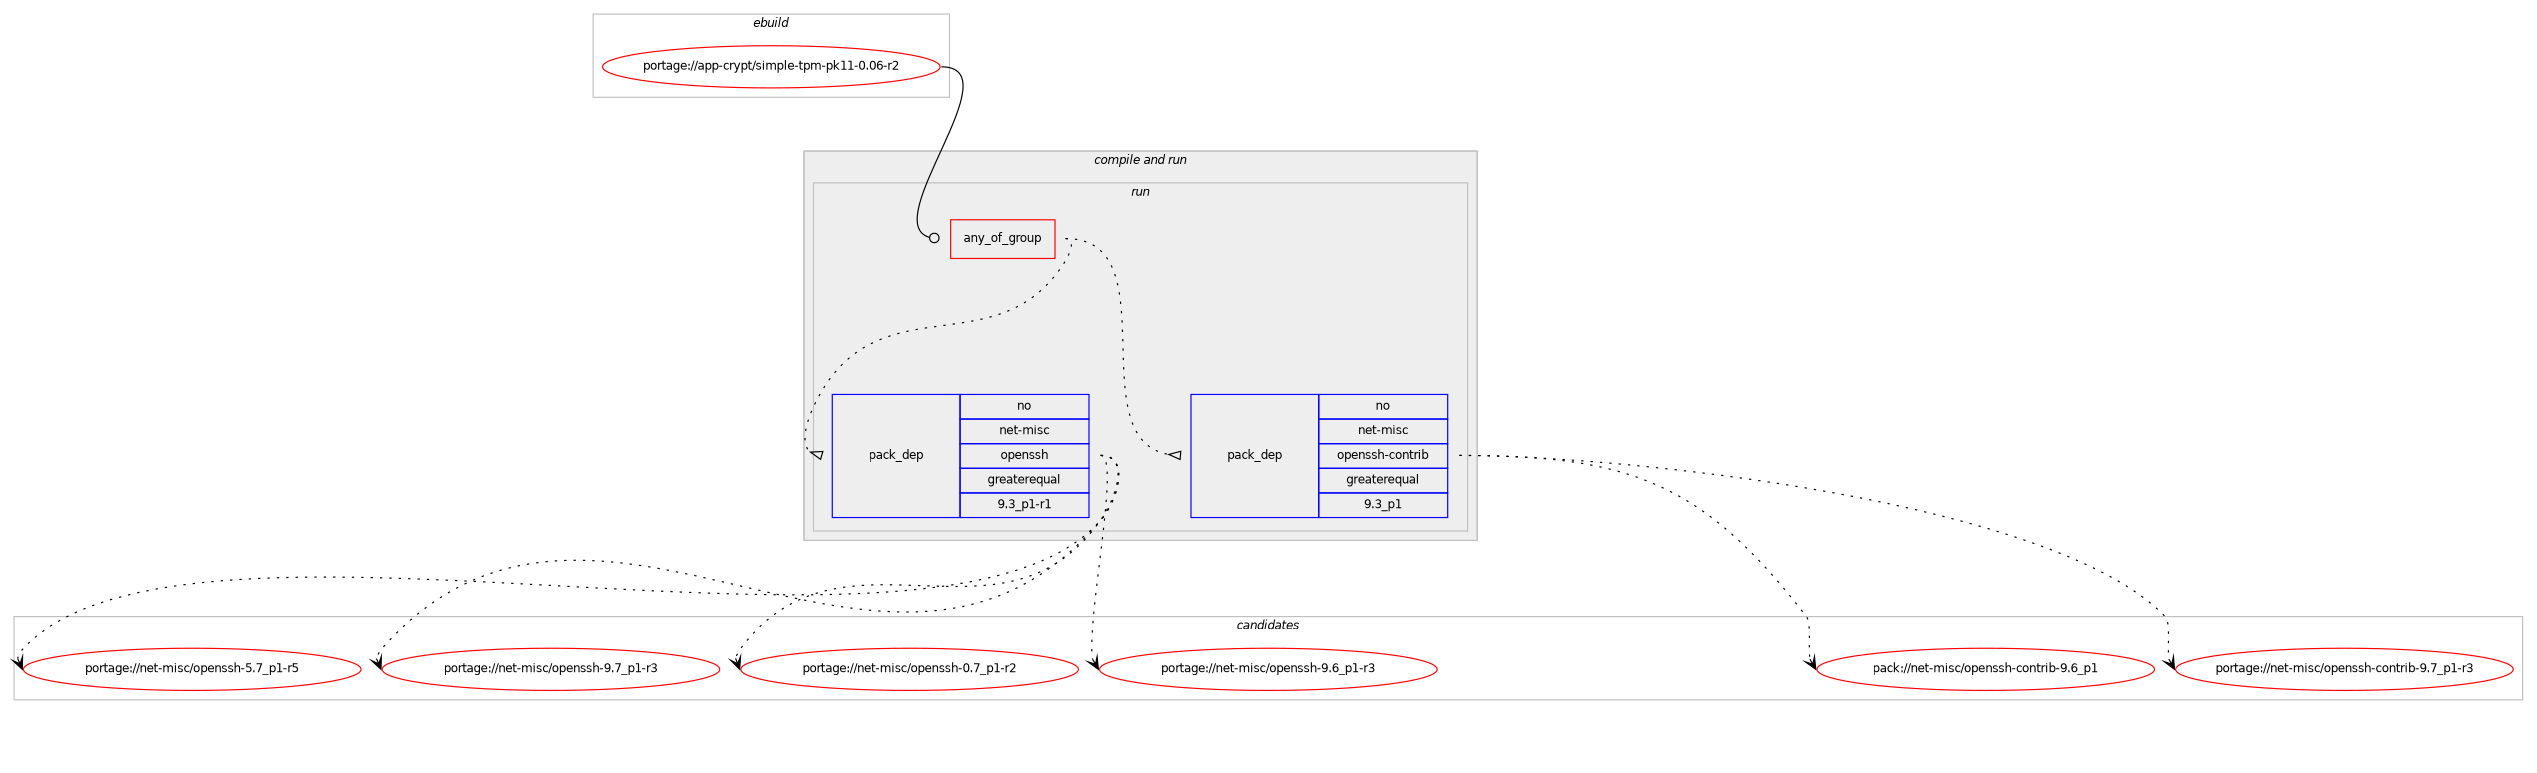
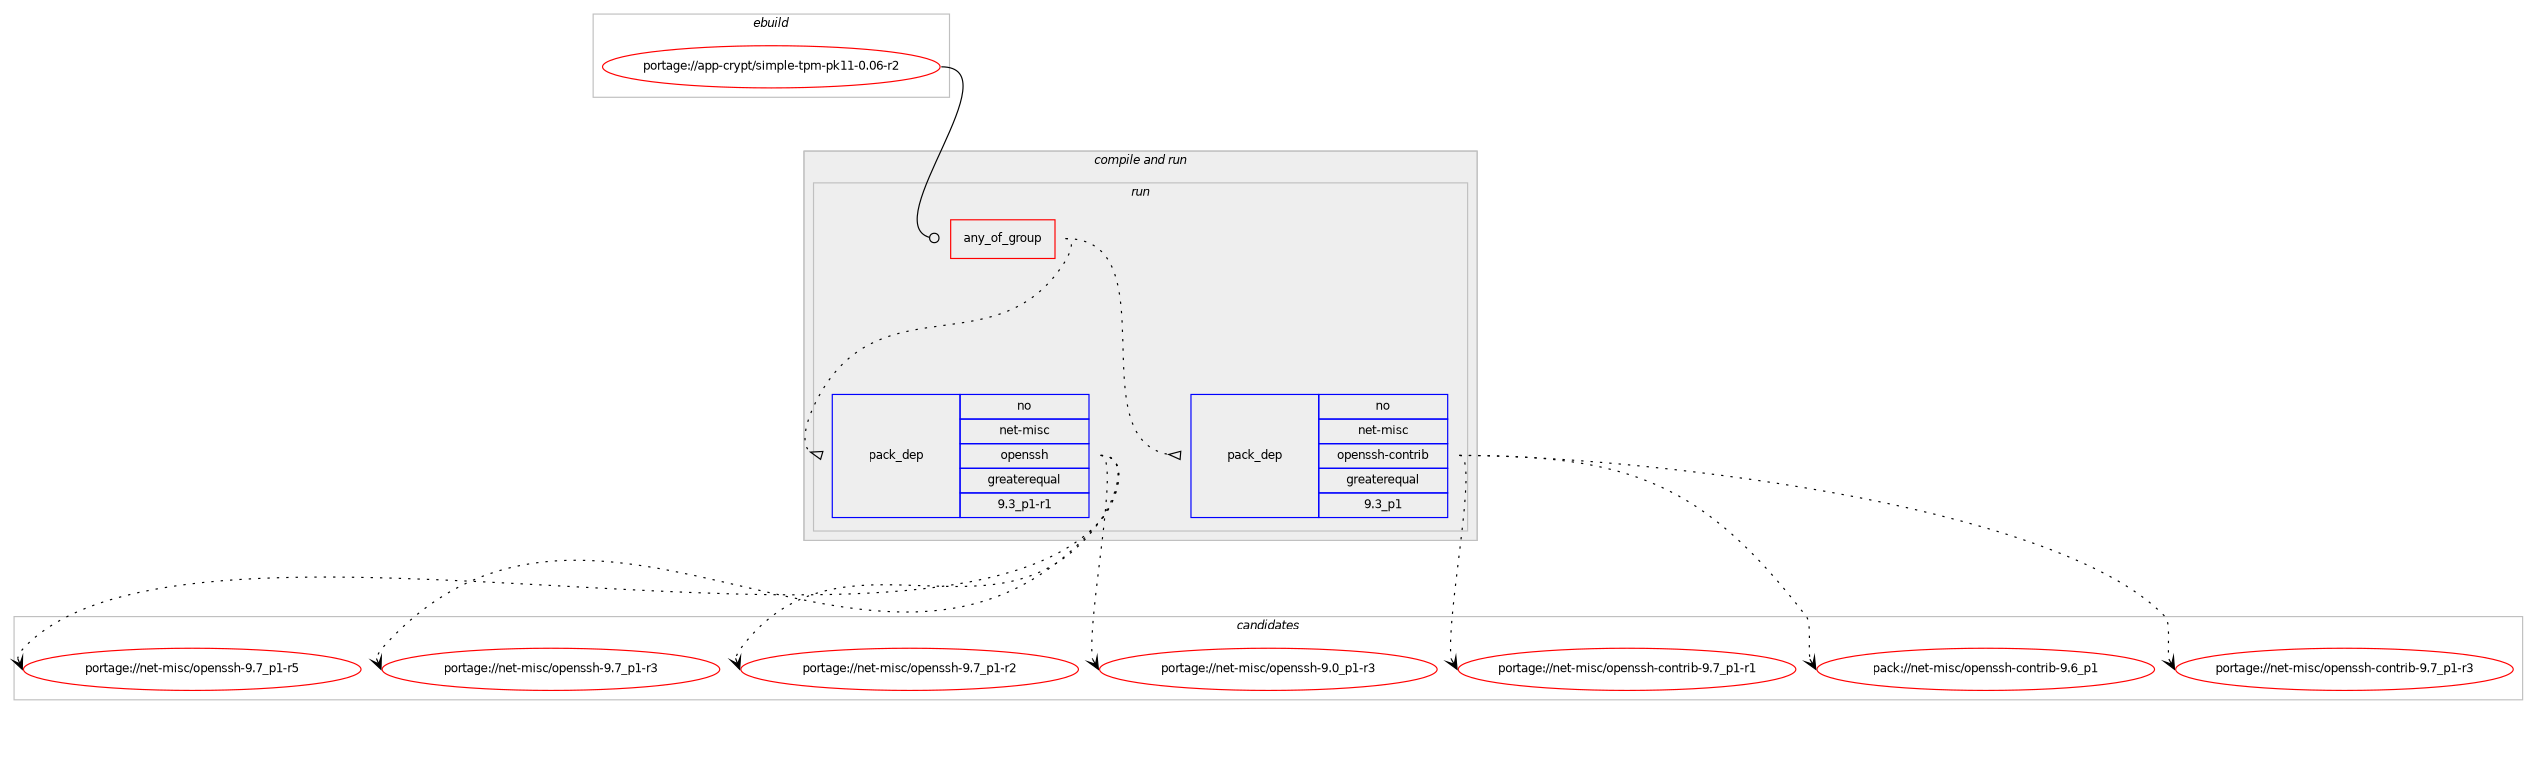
node "portage://net-misc/openssh-5.7_p1-r5": label "portage://net-misc/openssh-5.7_p1-r5" -> "portage://net-misc/openssh-9.7_p1-r5"
node "portage://net-misc/openssh-0.7_p1-r2": label "portage://net-misc/openssh-0.7_p1-r2" -> "portage://net-misc/openssh-9.7_p1-r2"
node "portage://net-misc/openssh-9.6_p1-r3": label "portage://net-misc/openssh-9.6_p1-r3" -> "portage://net-misc/openssh-9.0_p1-r3"
node "portage://net-misc/openssh-contrib-9.7_p1-r1": added
